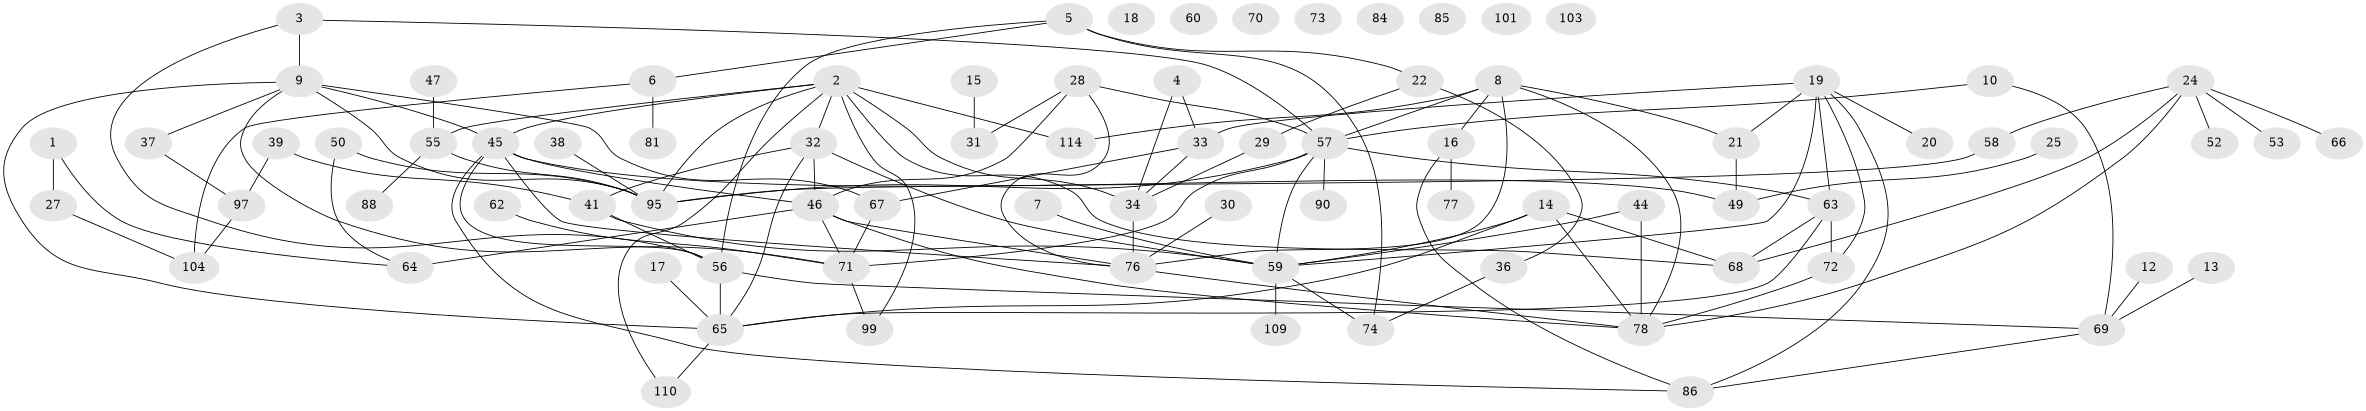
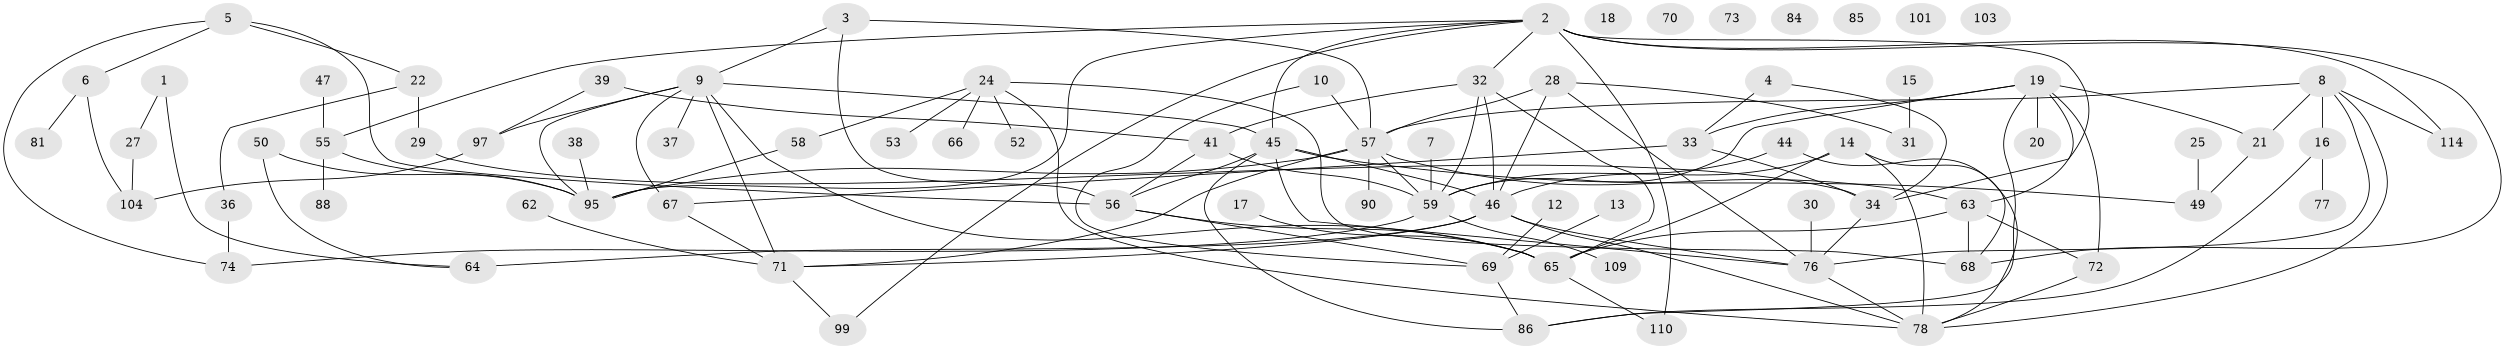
node "60": removed
edge "37" -- "97": now "9" -- "97"
edge "14" -- "59": now "14" -- "46"
